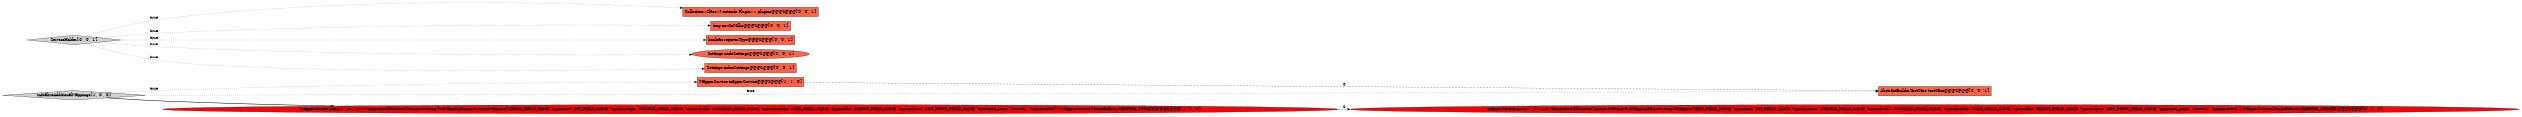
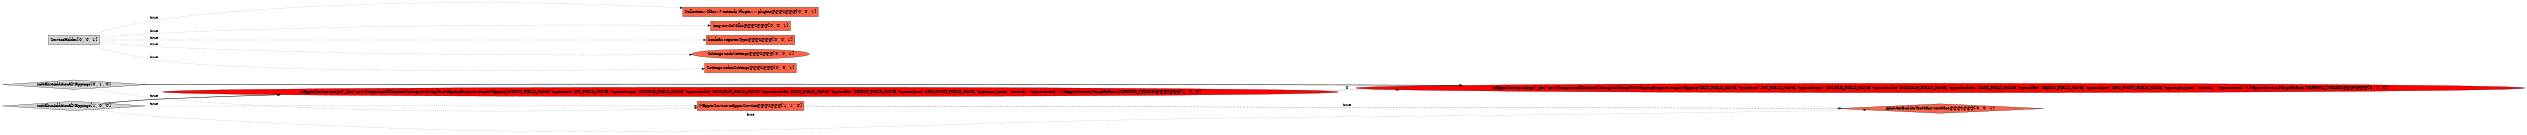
node "ServiceHolder['0', '0', '1']": shape diamond -> box
node "initializeAdditionalMappings['0', '1', '0']": added
edge "MapperService mapperService@@@2@@@['1', '1', '0']" -> "AbstractBuilderTestCase testCase@@@2@@@['0', '0', '1']": label "0" -> "true"
node "AbstractBuilderTestCase testCase@@@2@@@['0', '0', '1']": shape box -> diamond
